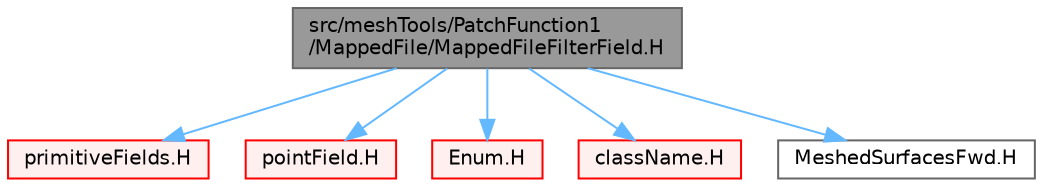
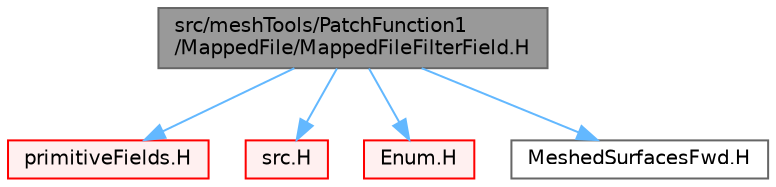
node "pointField.H": label "pointField.H" -> "src.H"
node "className.H": removed
